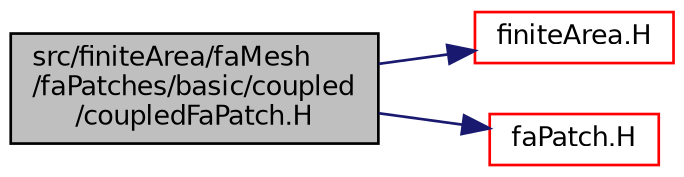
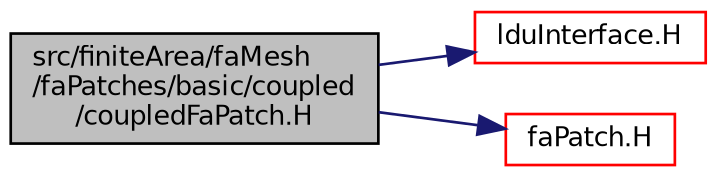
node "finiteArea.H": label "finiteArea.H" -> "lduInterface.H"
